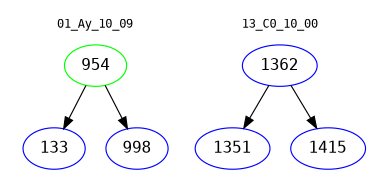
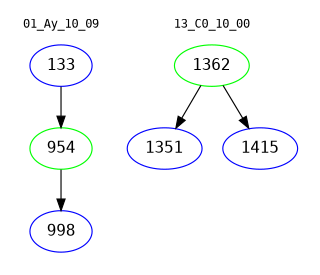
node "1362": color blue -> green
edge "954" -> "133": reversed
